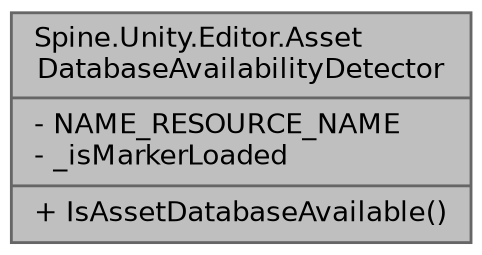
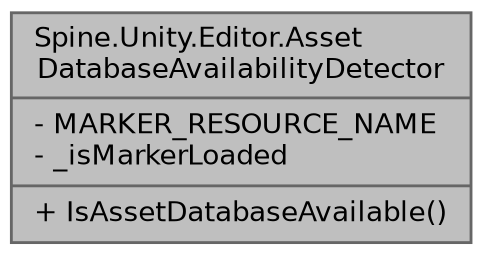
node "Spine.Unity.Editor.Asset": text "- NAME_RESOURCE_NAME" -> "- MARKER_RESOURCE_NAME"
